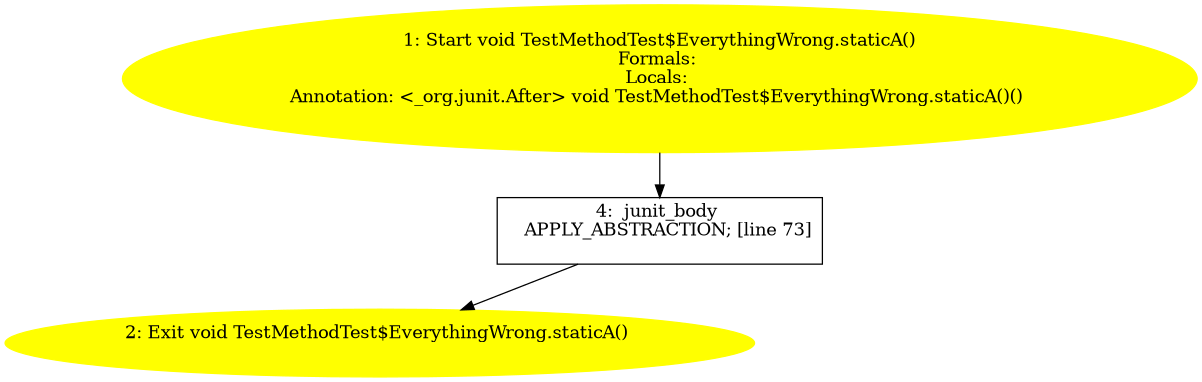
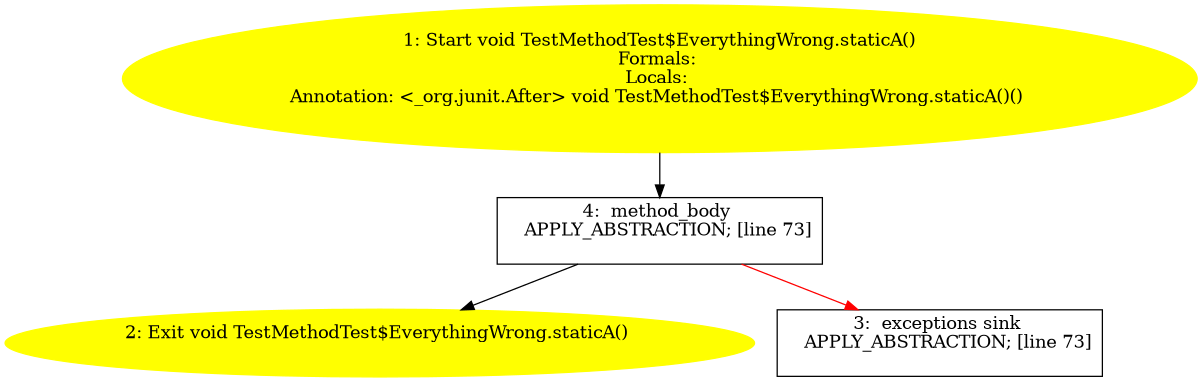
node "4:  junit_body APPLY_ABSTRACTION; [line 73]": label "4:  junit_body APPLY_ABSTRACTION; [line 73]" -> "4:  method_body APPLY_ABSTRACTION; [line 73]"
node "3:  exceptions sink APPLY_ABSTRACTION; [line 73]": added
